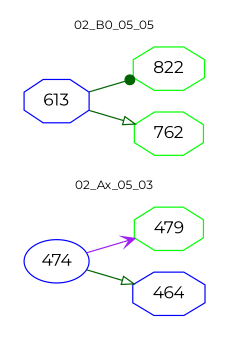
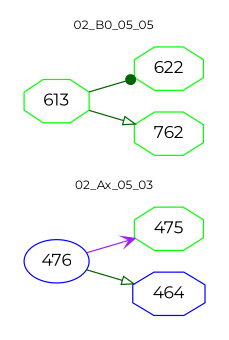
node "822": label "822" -> "622"
node "613": color blue -> green
node "479": label "479" -> "475"
node "474": label "474" -> "476"
